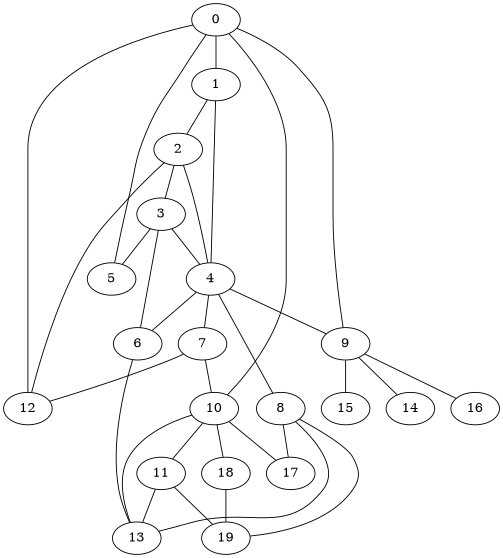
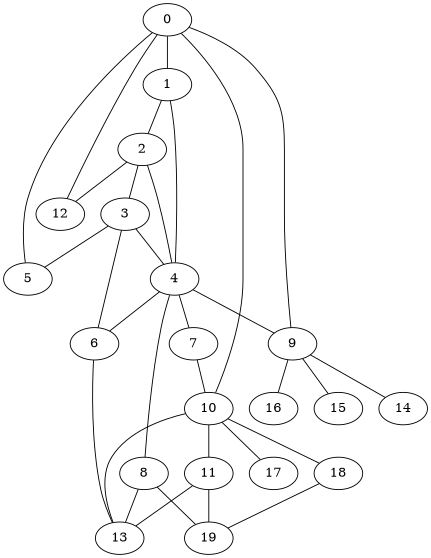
edge "7" -- "12": removed
edge "8" -- "17": removed
